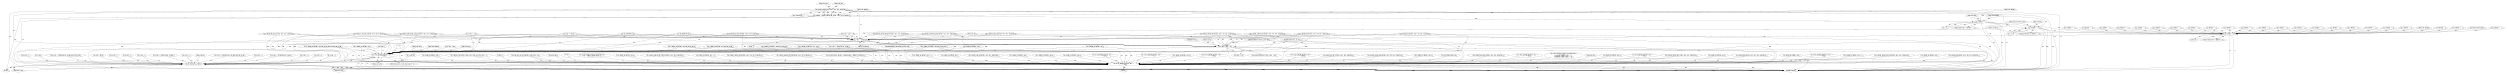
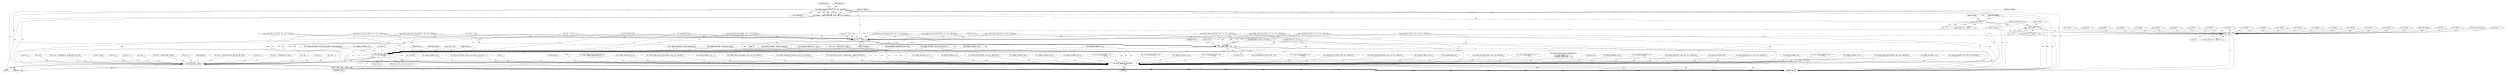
node "(Call,bgp_attr_get_as_size(ndo, atype, pptr, len))": removed
